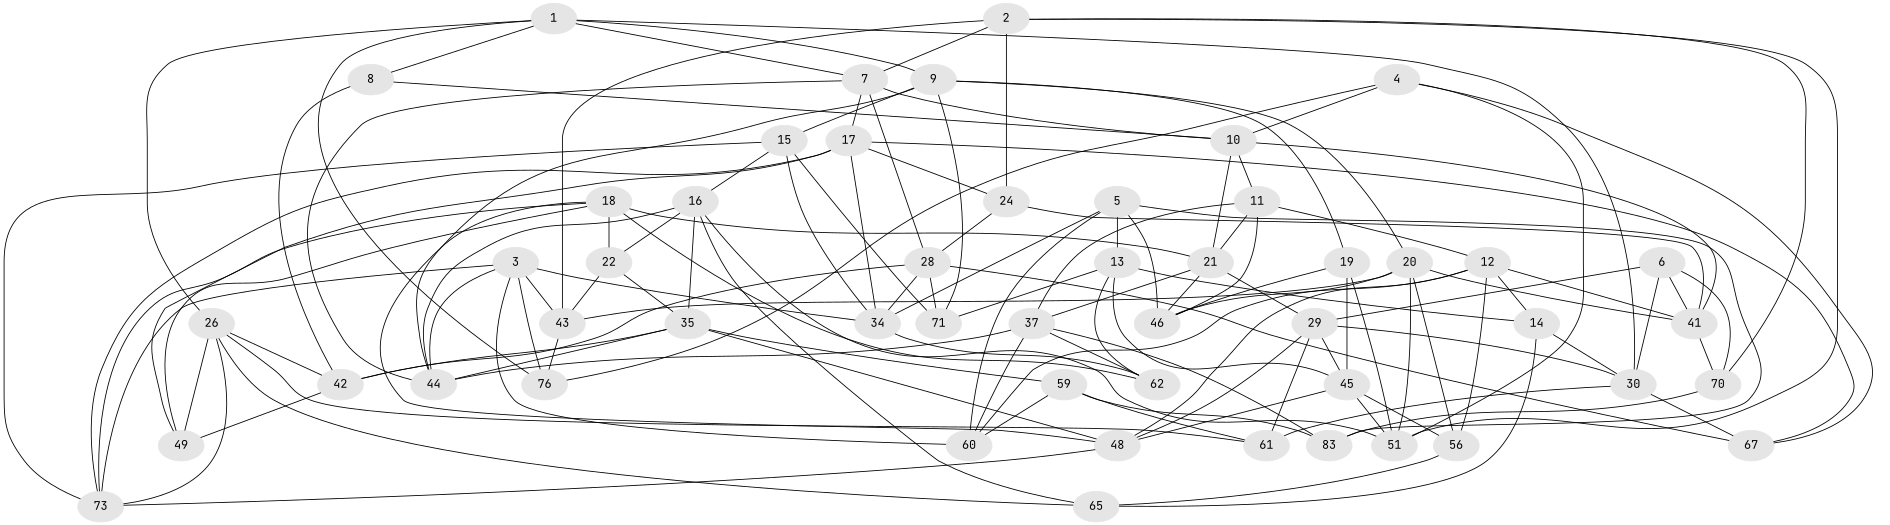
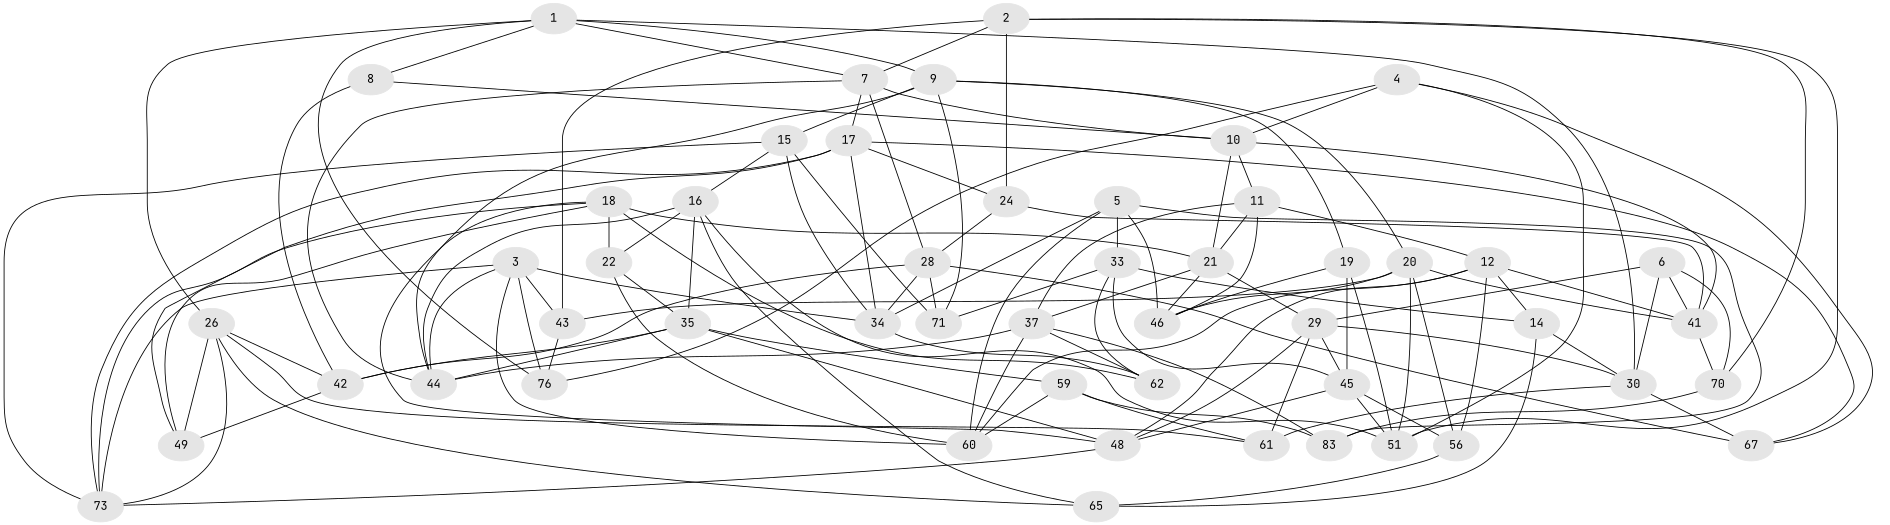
node "13": label "13" -> "33"
edge "22" -- "43": now "22" -- "60"
